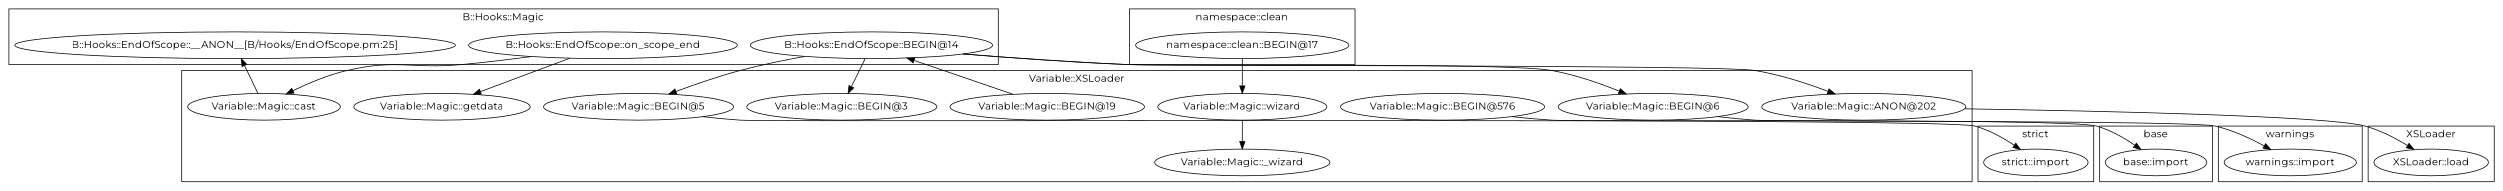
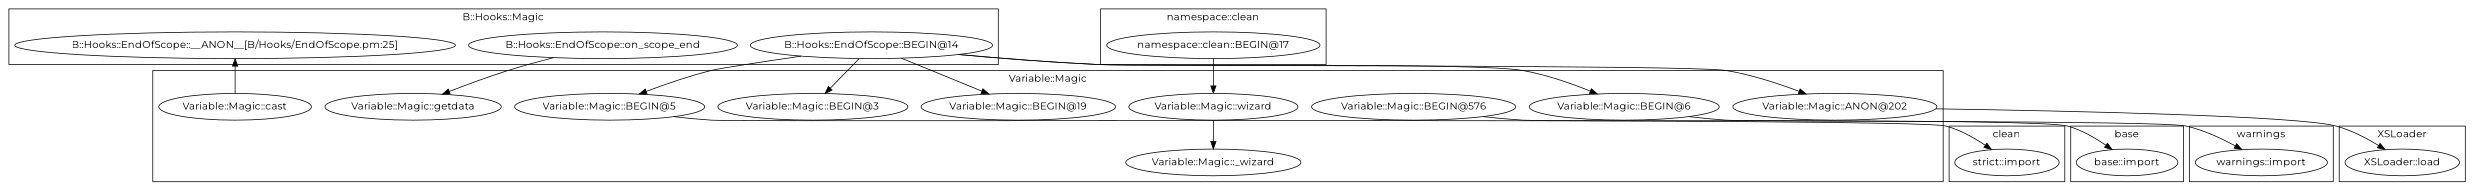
edge "B::Hooks::EndOfScope::on_scope_end" -> "Variable::Magic::cast": removed
edge "Variable::Magic::BEGIN@19" -> "B::Hooks::EndOfScope::BEGIN@14": reversed
cluster "Variable::XSLoader": label "Variable::XSLoader" -> "Variable::Magic"
cluster "strict": label "strict" -> "clean"
